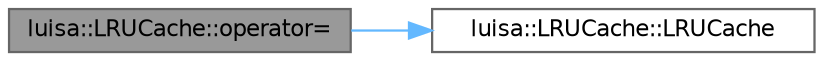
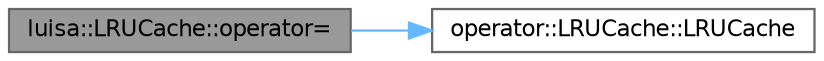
node "luisa::LRUCache::LRUCache": label "luisa::LRUCache::LRUCache" -> "operator::LRUCache::LRUCache"
